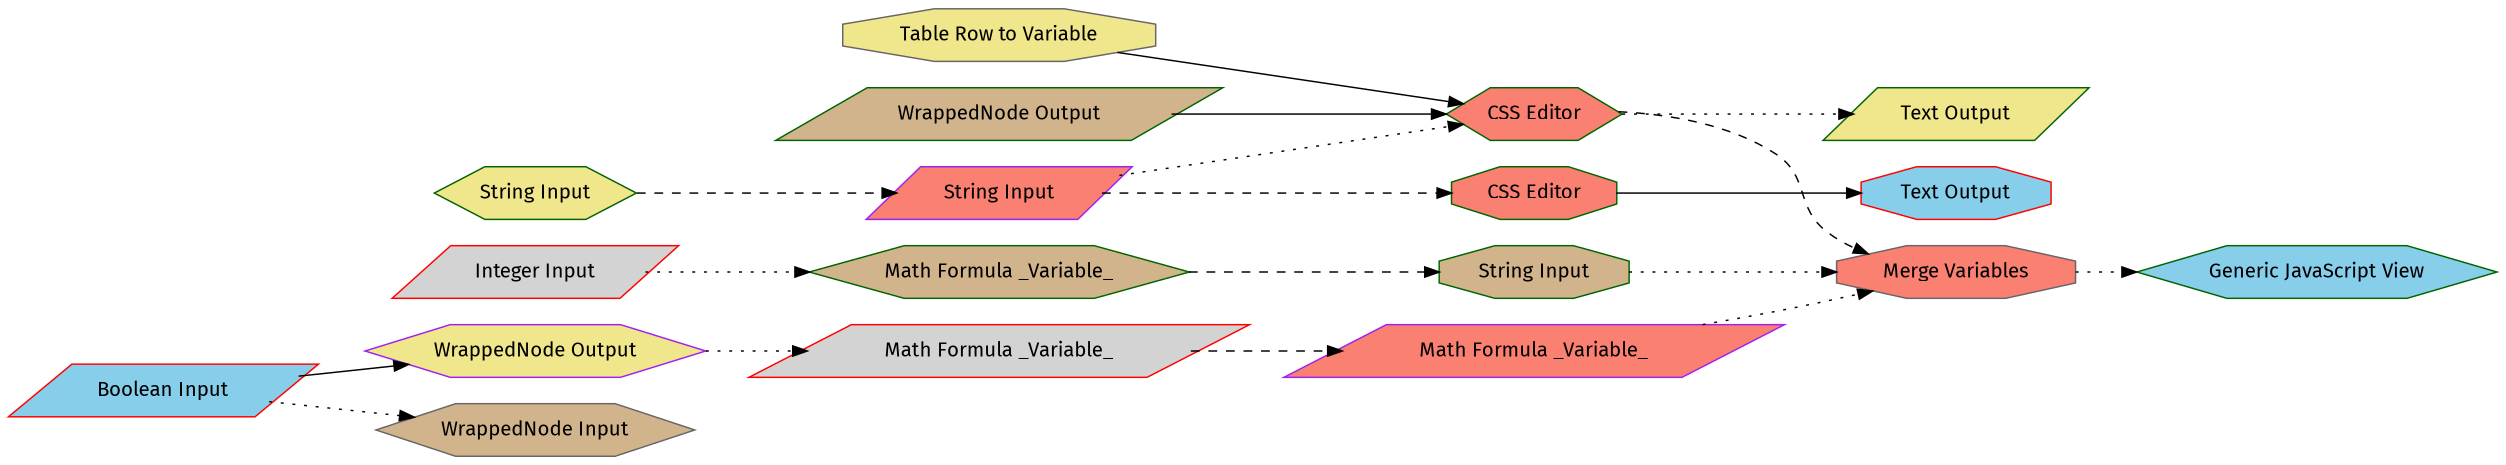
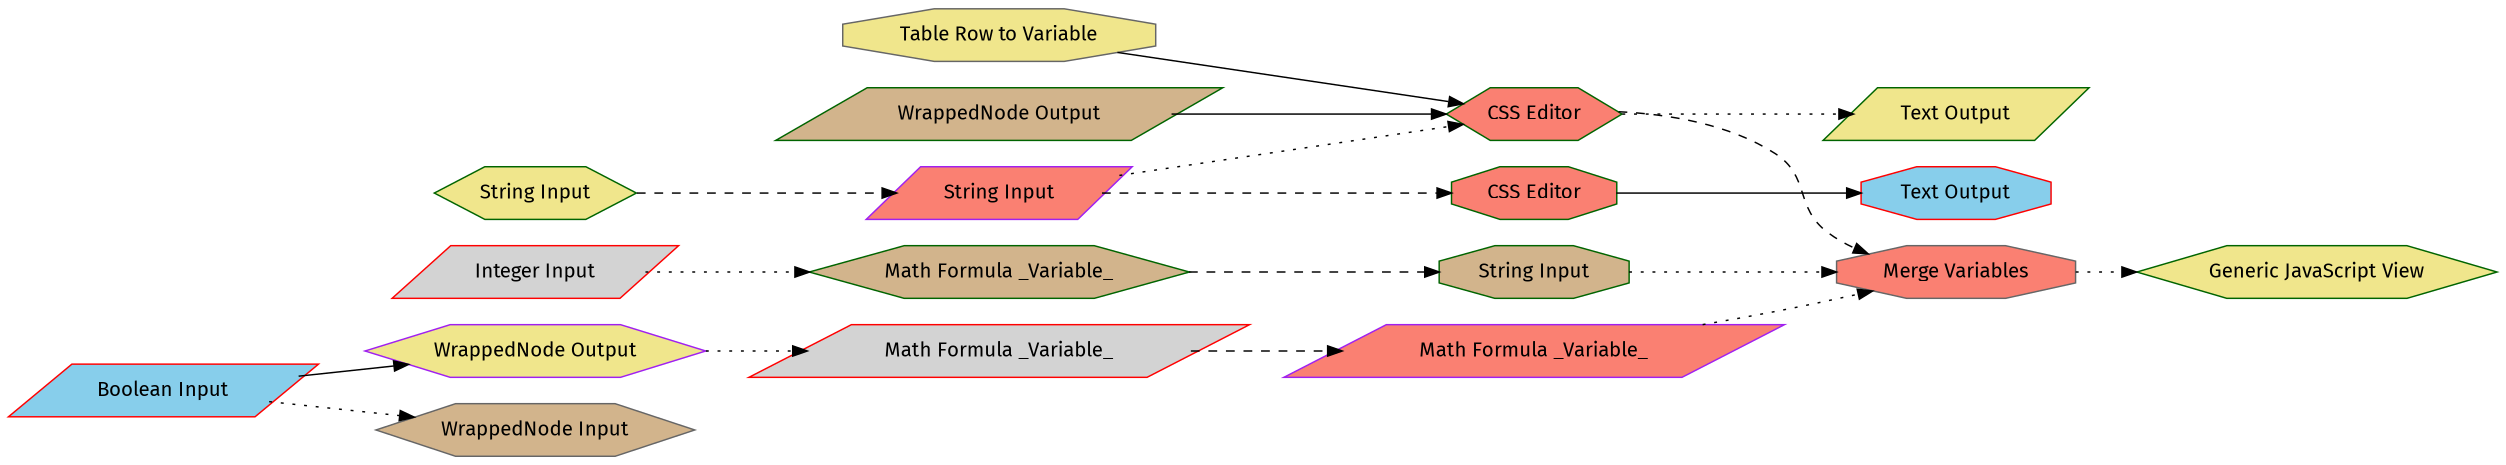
node "Generic JavaScript View": fillcolor skyblue -> khaki
